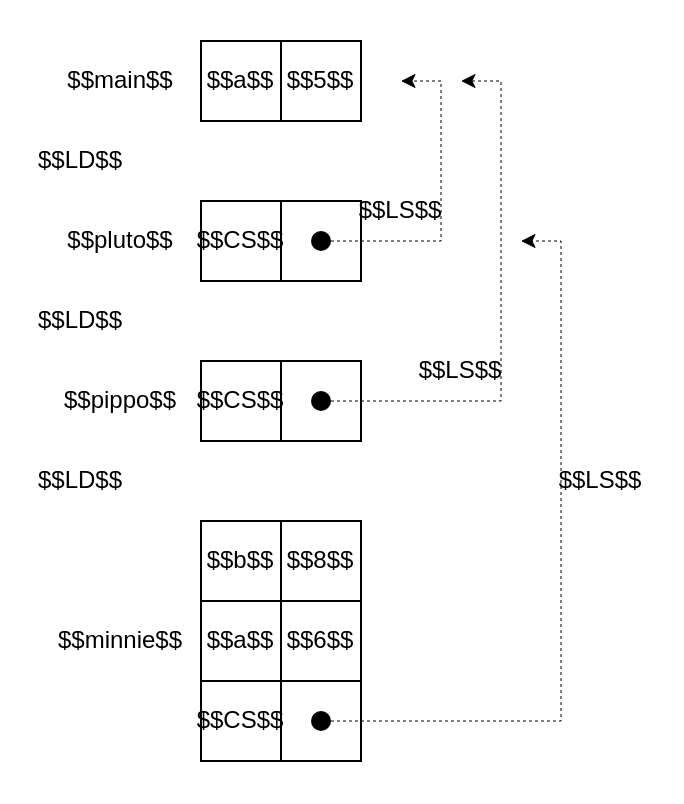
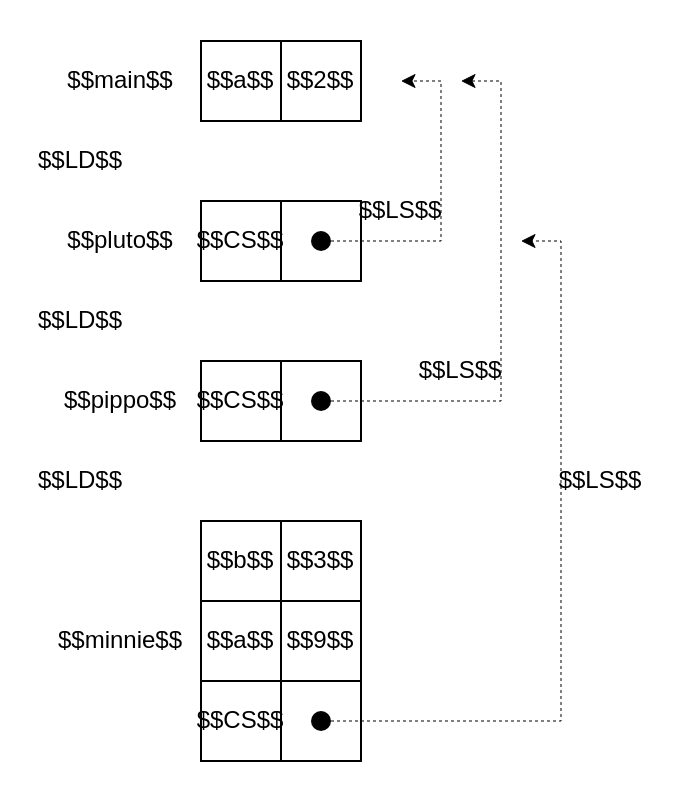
node "$$5$$": label "$$5$$" -> "$$2$$"
node "$$8$$": label "$$8$$" -> "$$3$$"
node "$$6$$": label "$$6$$" -> "$$9$$"
